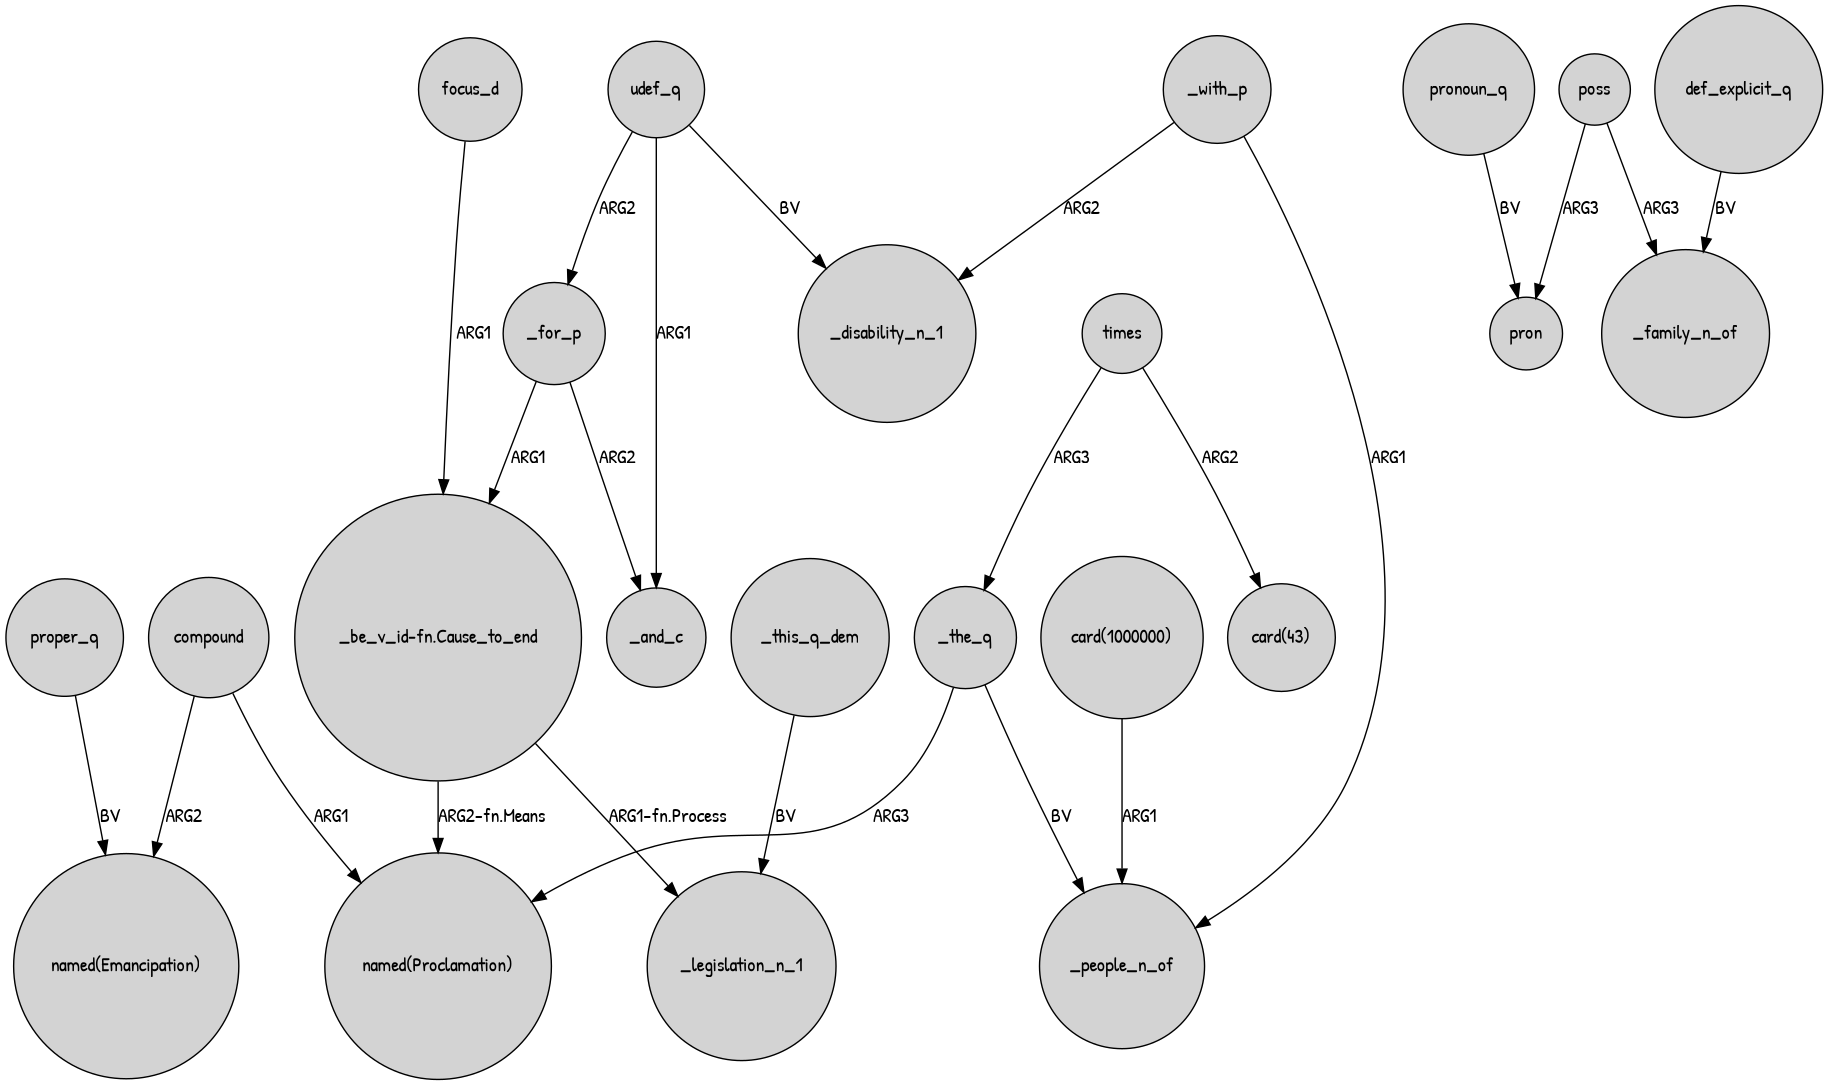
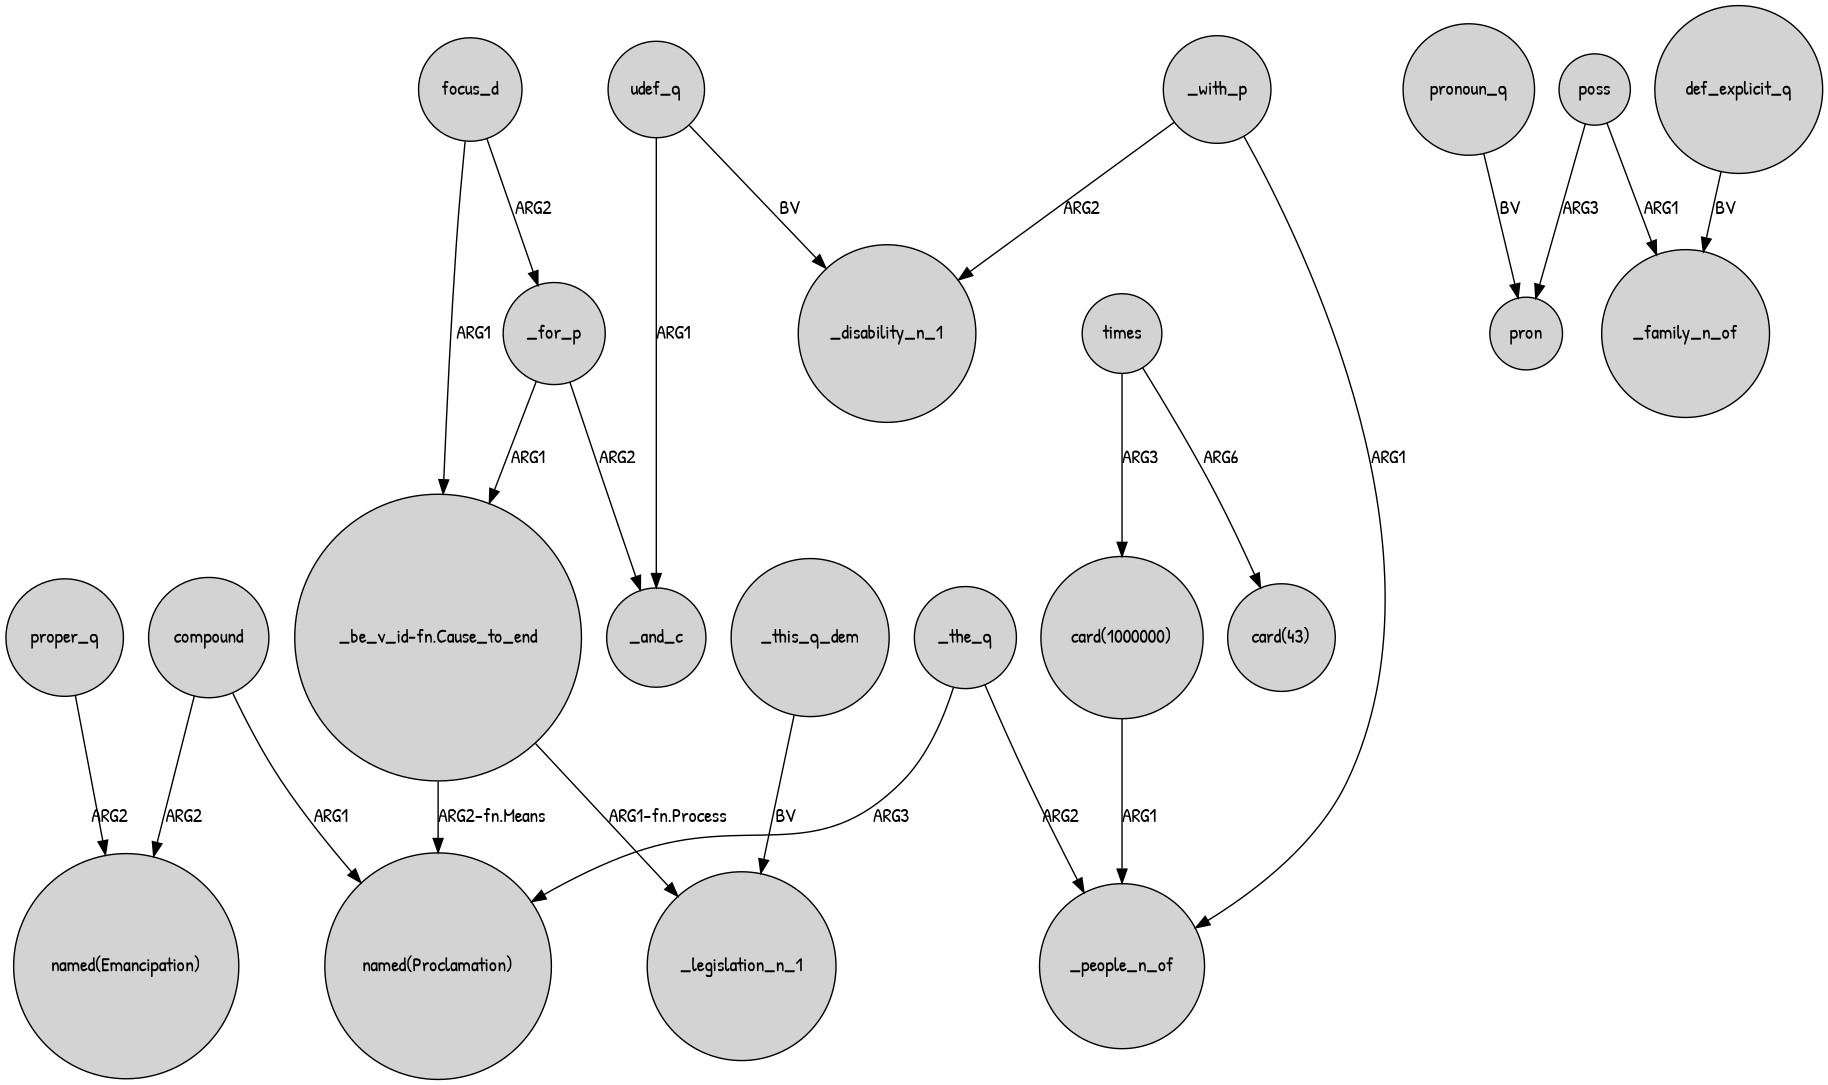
edge "udef_q" -> "_for_p": now "focus_d" -> "_for_p"
edge "poss" -> "_family_n_of": label "ARG3" -> "ARG1"
edge "times" -> "card(43)": label "ARG2" -> "ARG6"
edge "times" -> "_the_q": now "times" -> "card(1000000)"
edge "proper_q" -> "named(Emancipation)": label "BV" -> "ARG2"
edge "_the_q" -> "_people_n_of": label "BV" -> "ARG2"
